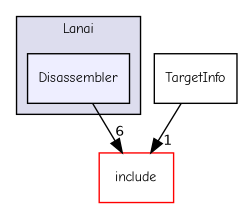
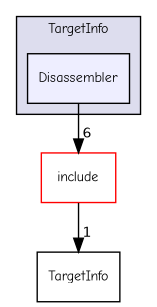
cluster "Lanai": label "Lanai" -> "TargetInfo"
edge "TargetInfo" -> "include": reversed
